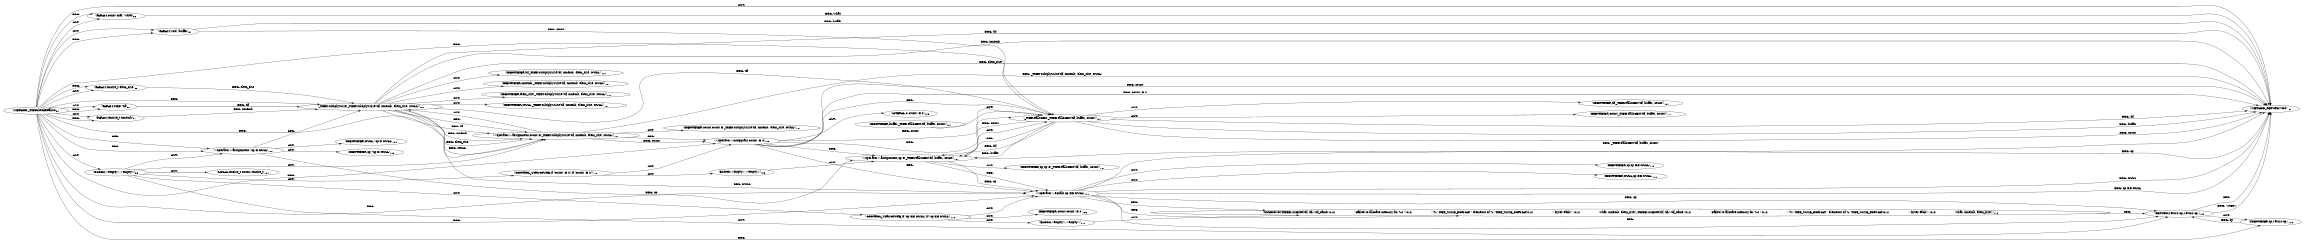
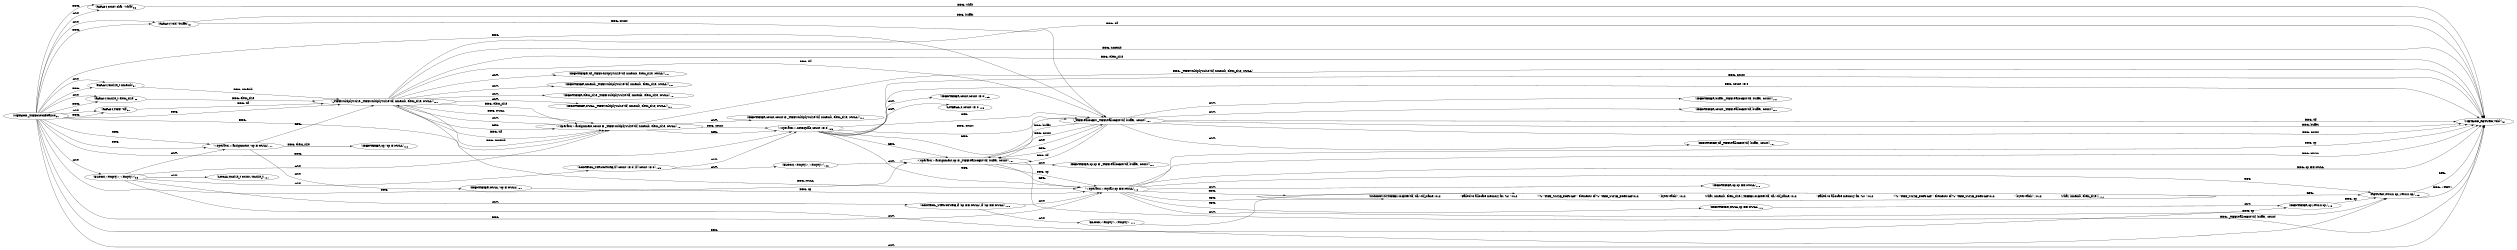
edge "(IDENTIFIER,buffer,_TIFFreallocExt(tif, buffer, count))" -> "(_TIFFreallocExt,_TIFFreallocExt(tif, buffer, count))": reversed
edge "(<operator>.assignment,*cp = NULL)" -> "(IDENTIFIER,cp,*cp = NULL)": label "AST: " -> "DDG: elem_size"
edge "(<operator>.equals,cp == NULL)" -> "(IDENTIFIER,NULL,cp == NULL)": label "AST: " -> "CFG: "
edge "(<operator>.assignment,*cp = NULL)" -> "(<operator>.equals,cp == NULL)": now "(IDENTIFIER,NULL,*cp = NULL)" -> "(<operator>.equals,cp == NULL)"
edge "(CONTROL_STRUCTURE,if (cp == NULL),if (cp == NULL))" -> "(IDENTIFIER,count,count != 0)": now "(<operator>.notEquals,count != 0)" -> "(IDENTIFIER,count,count != 0)"
edge "(RETURN,return cp;,return cp;)" -> "(IDENTIFIER,cp,return cp;)": now "(IDENTIFIER,NULL,cp == NULL)" -> "(IDENTIFIER,cp,return cp;)"
